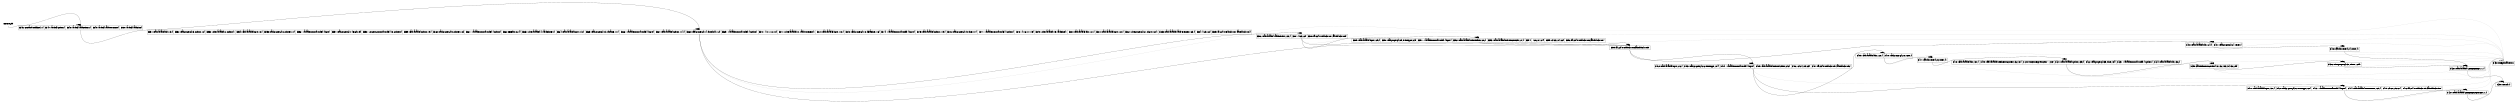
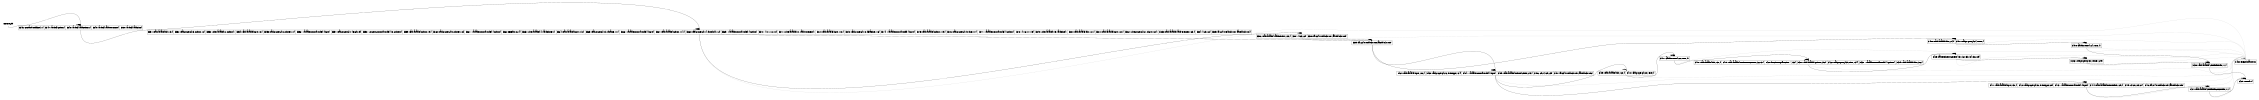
node "3389: read-variable['input',v25,-]": removed
